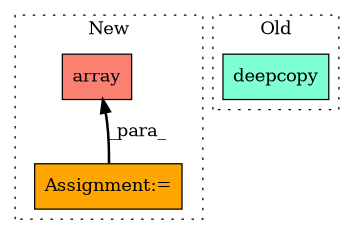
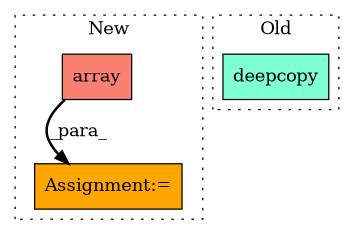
edge "Assignment:=" -> "array": reversed
